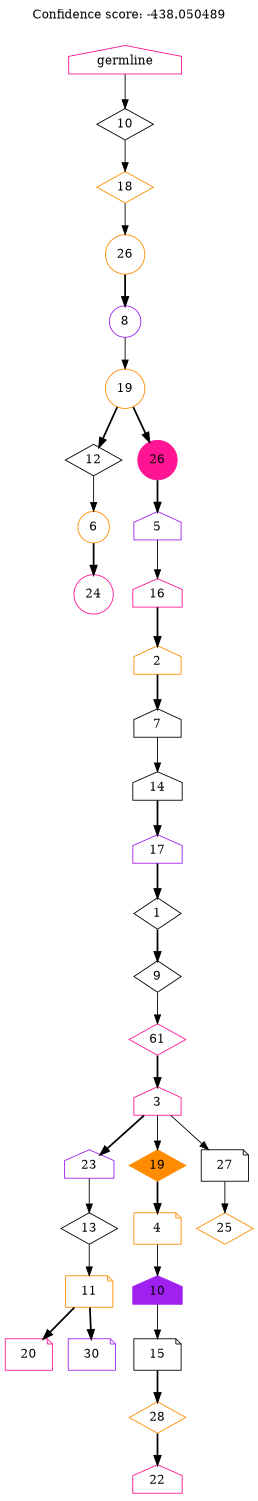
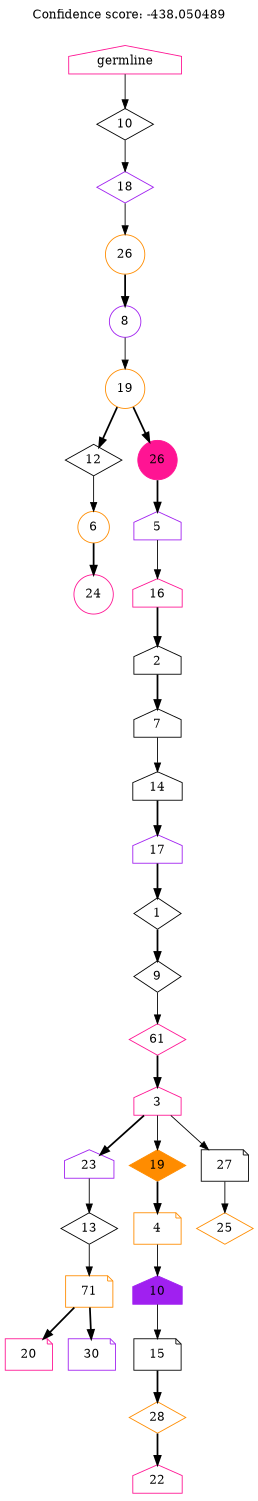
node "18": color darkorange -> purple
node "2": color darkorange -> black
node "11": label "11" -> "71"
